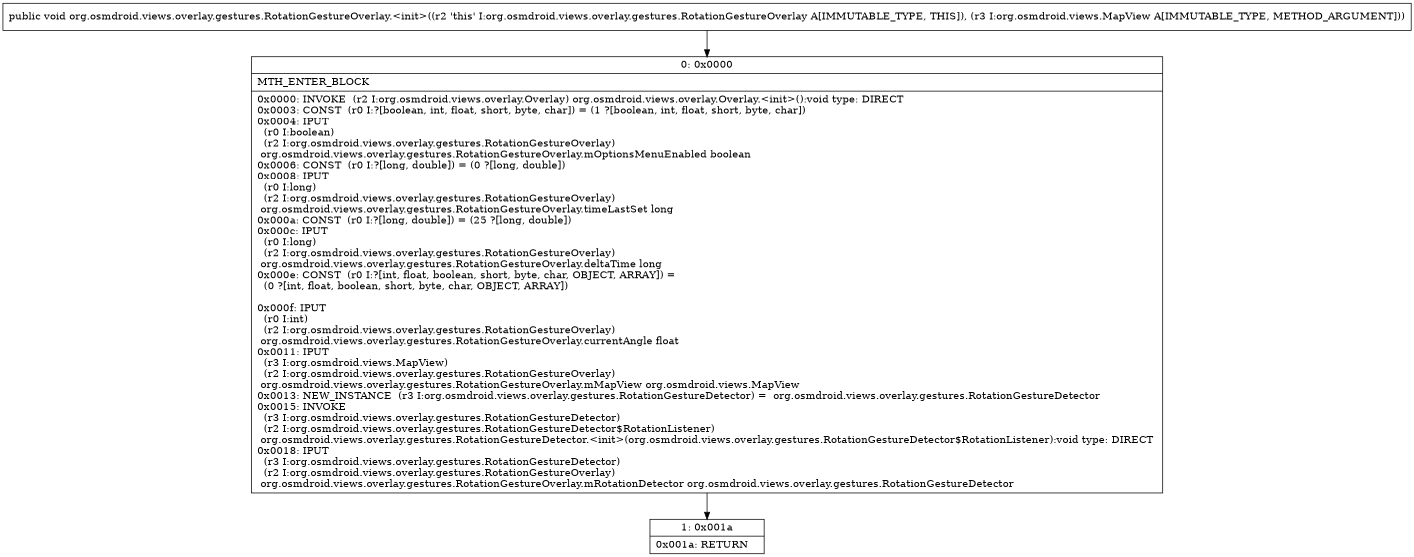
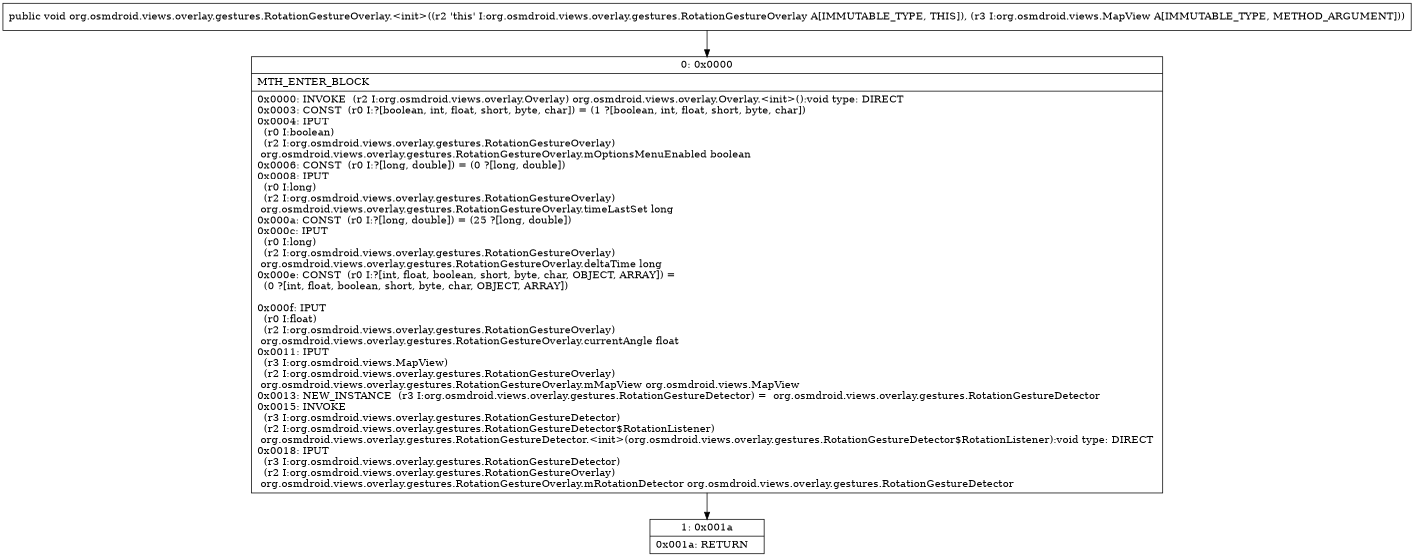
node "0: 0x0000": text "(r0 I:int)" -> "(r0 I:float)"
